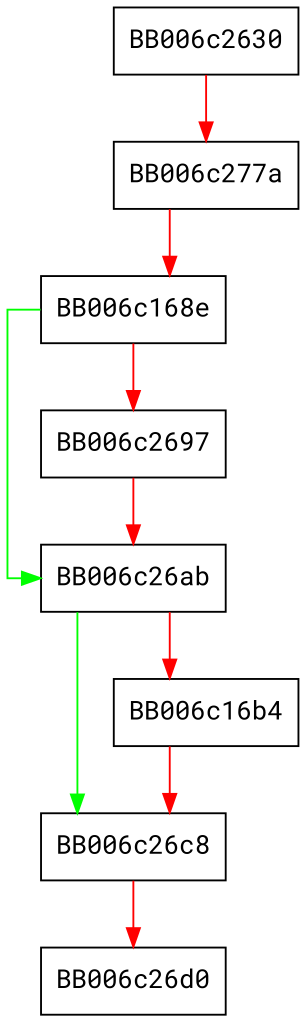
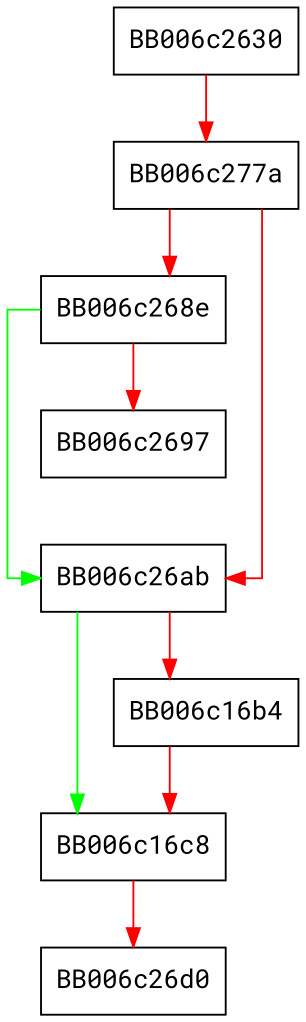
node "BB006c168e": label "BB006c168e" -> "BB006c268e"
edge "BB006c2697" -> "BB006c26ab": now "BB006c277a" -> "BB006c26ab"
node "BB006c26c8": label "BB006c26c8" -> "BB006c16c8"
